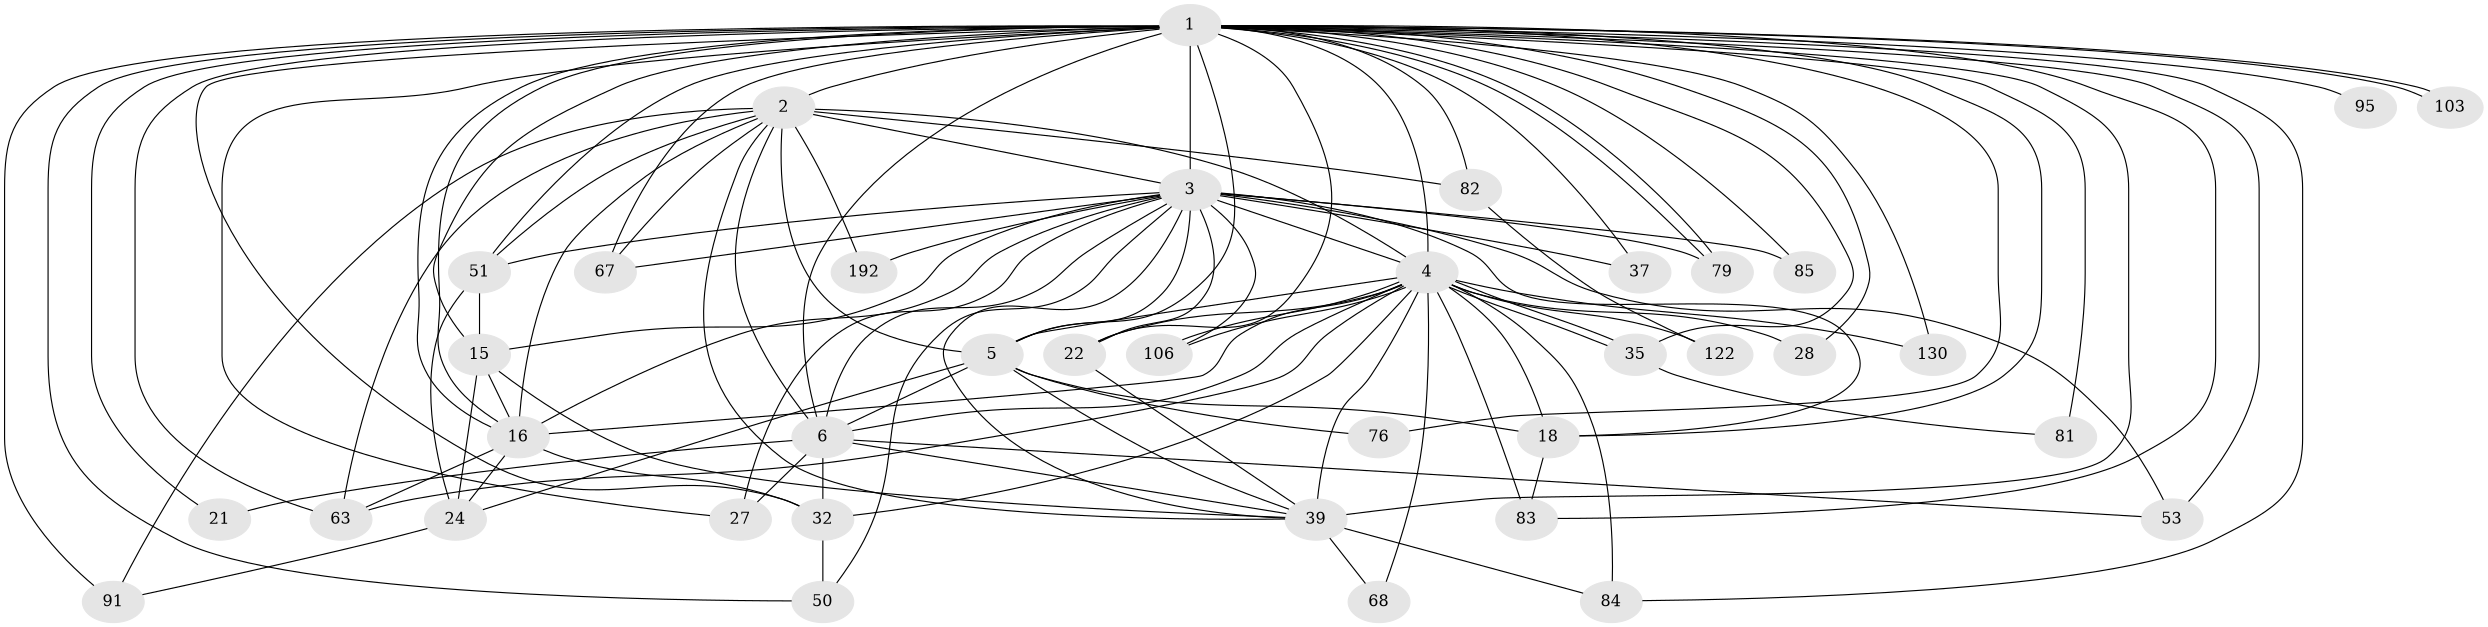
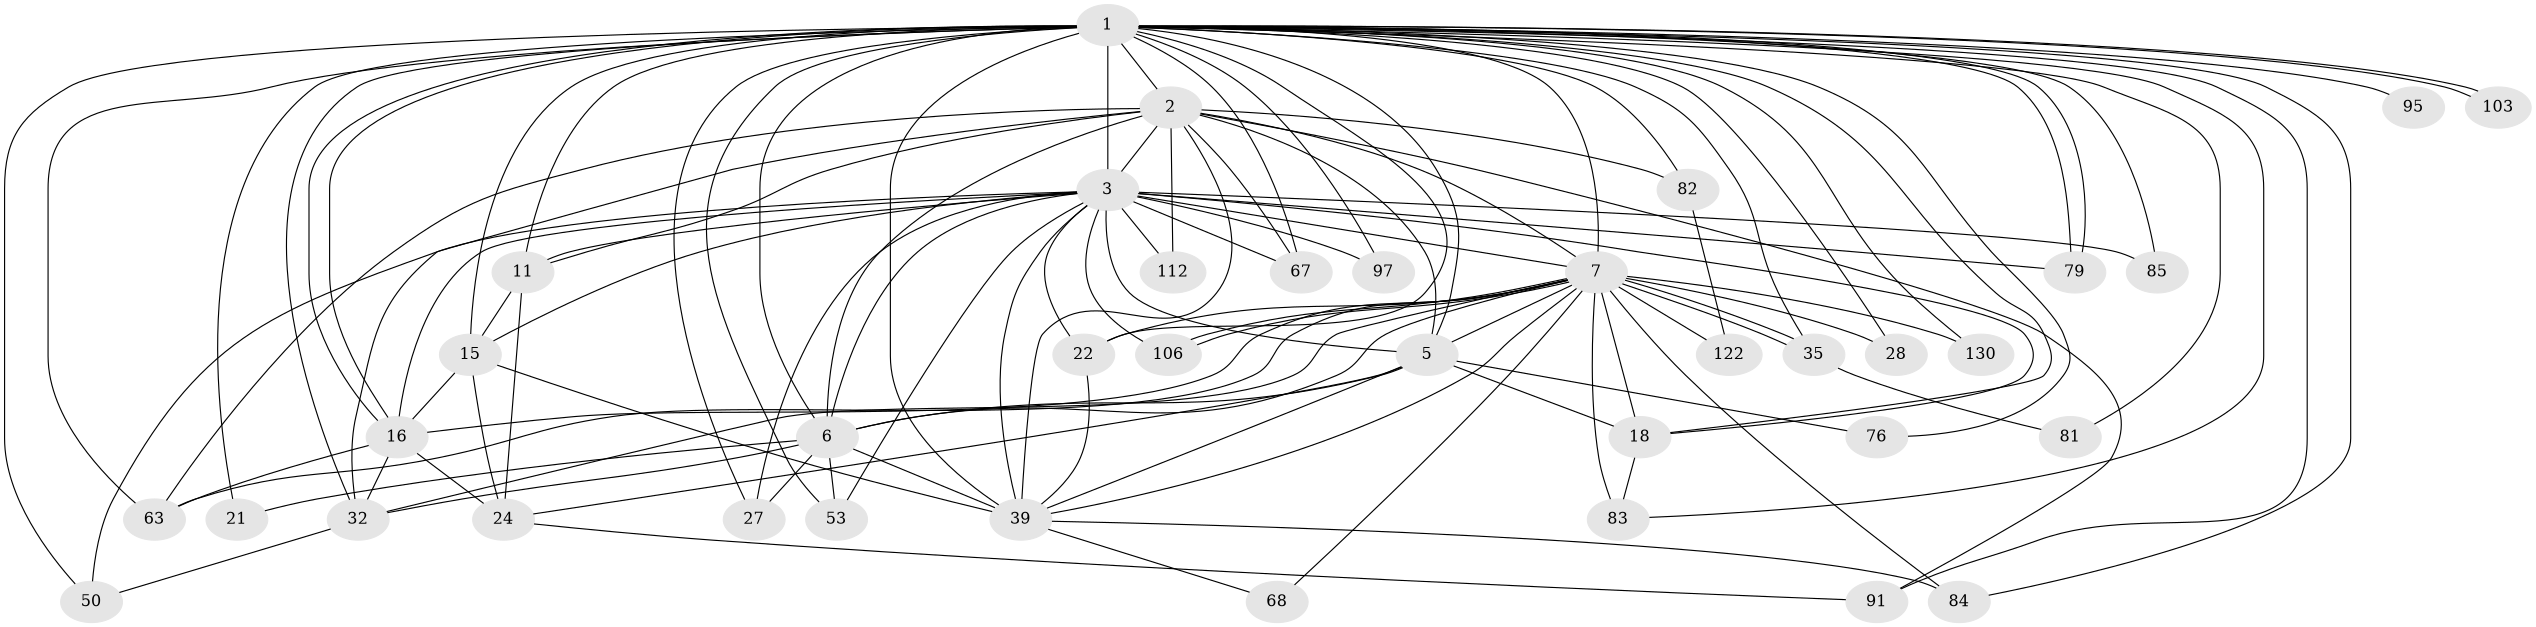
edge "2" -- "16": now "2" -- "32"
node "51": label "51" -> "11"
node "192": label "192" -> "112"
node "4": label "4" -> "7"
node "37": label "37" -> "97"
